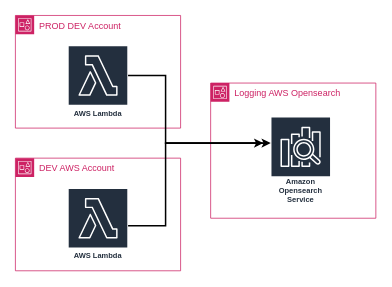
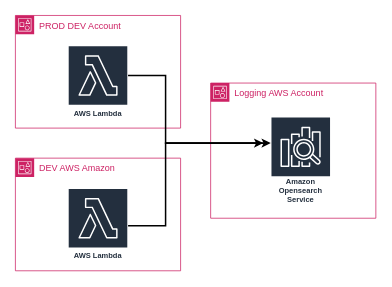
node "Logging AWS Opensearch": label "Logging AWS Opensearch" -> "Logging AWS Account"
node "DEV AWS Account": label "DEV AWS Account" -> "DEV AWS Amazon"
